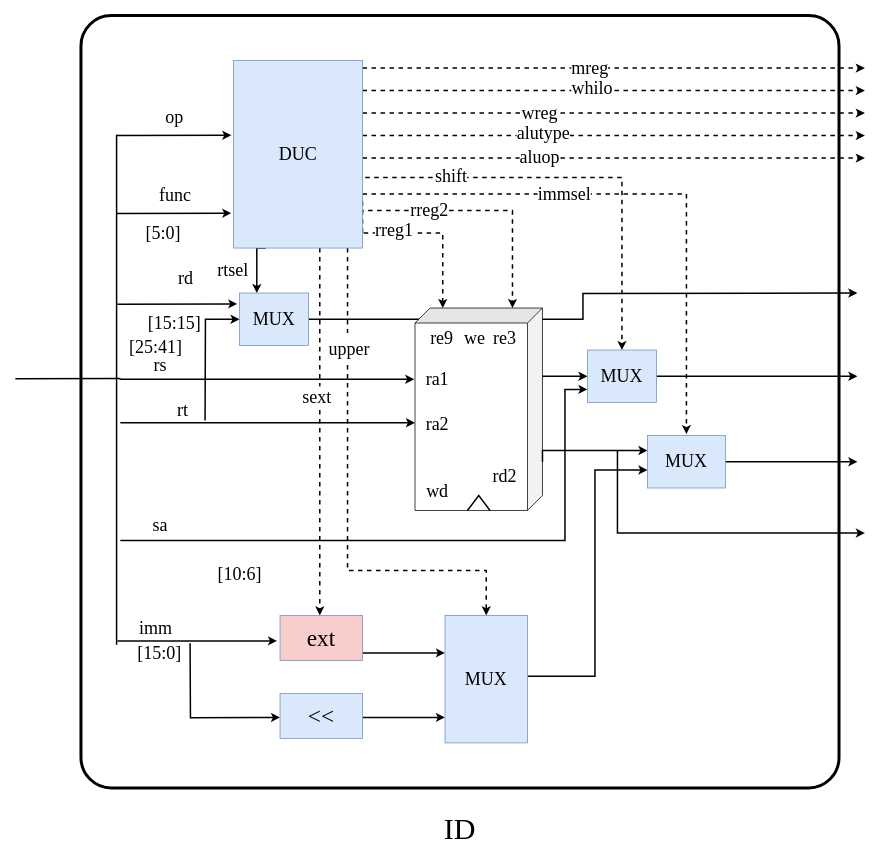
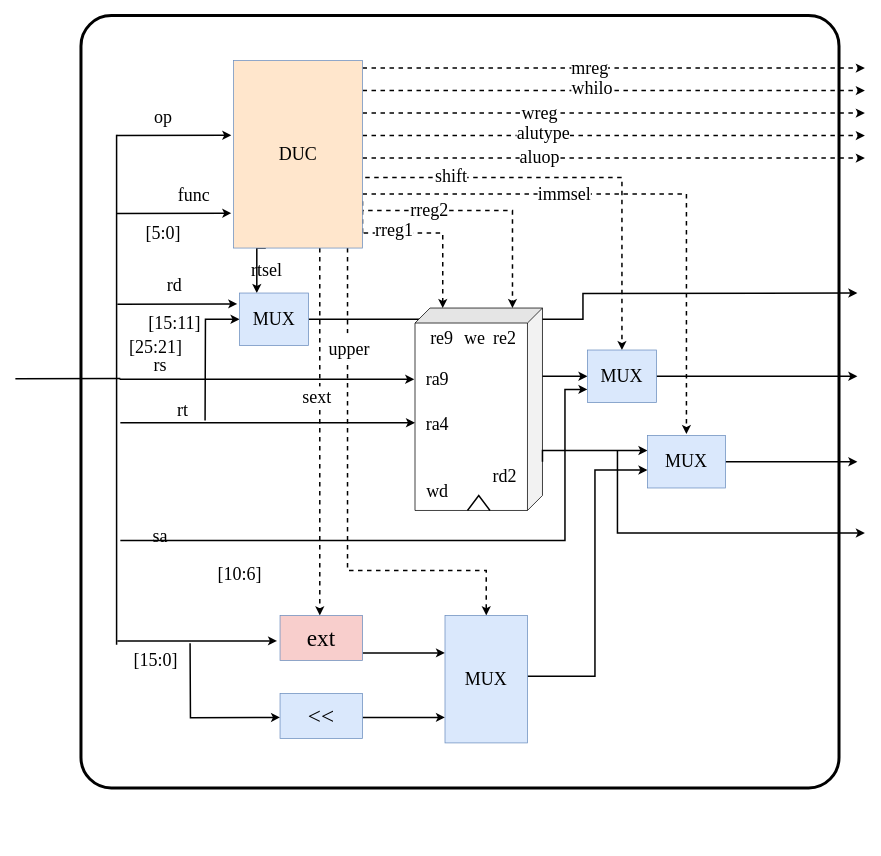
node "op": moved (174, 117) -> (163, 117)
node "DUC": fillcolor #dae8fc -> #ffe6cc
node "func": moved (175, 195) -> (194, 195)
node "rtsel": moved (233, 270) -> (267, 270)
node "rd": moved (186, 278) -> (174, 285)
node "[15:15]": label "[15:15]" -> "[15:11]"
node "re3": label "re3" -> "re2"
node "[25:41]": label "[25:41]" -> "[25:21]"
node "ra1": label "ra1" -> "ra9"
node "ra2": label "ra2" -> "ra4"
node "sa": moved (160, 525) -> (160, 537)
node "imm": removed
node "[15:0]": moved (159, 653) -> (156, 660)
node "ID": removed
